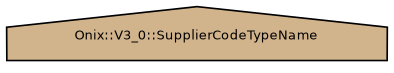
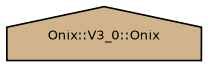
node "Onix::V3_0::SupplierCodeTypeName": label "Onix::V3_0::SupplierCodeTypeName" -> "Onix::V3_0::Onix"
